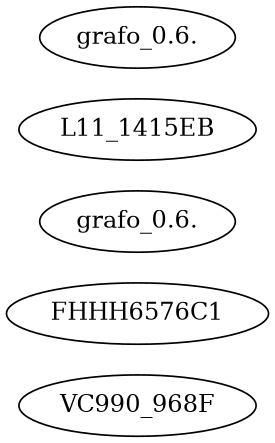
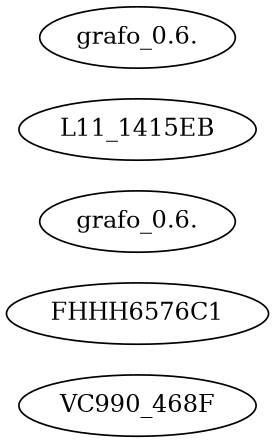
node "VC990_968F": label "VC990_968F" -> "VC990_468F"
